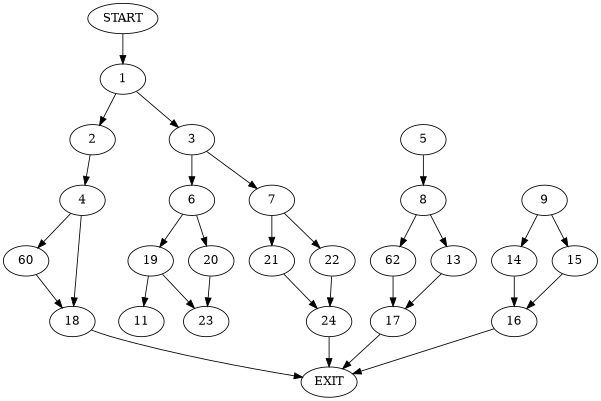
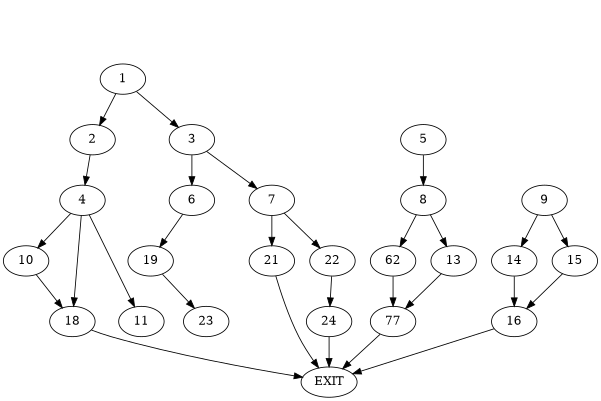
node "START": removed
node "60": label "60" -> "10"
node "20": removed
edge "19" -> "11": now "4" -> "11"
edge "21" -> "24": now "21" -> "EXIT"
node "17": label "17" -> "77"
